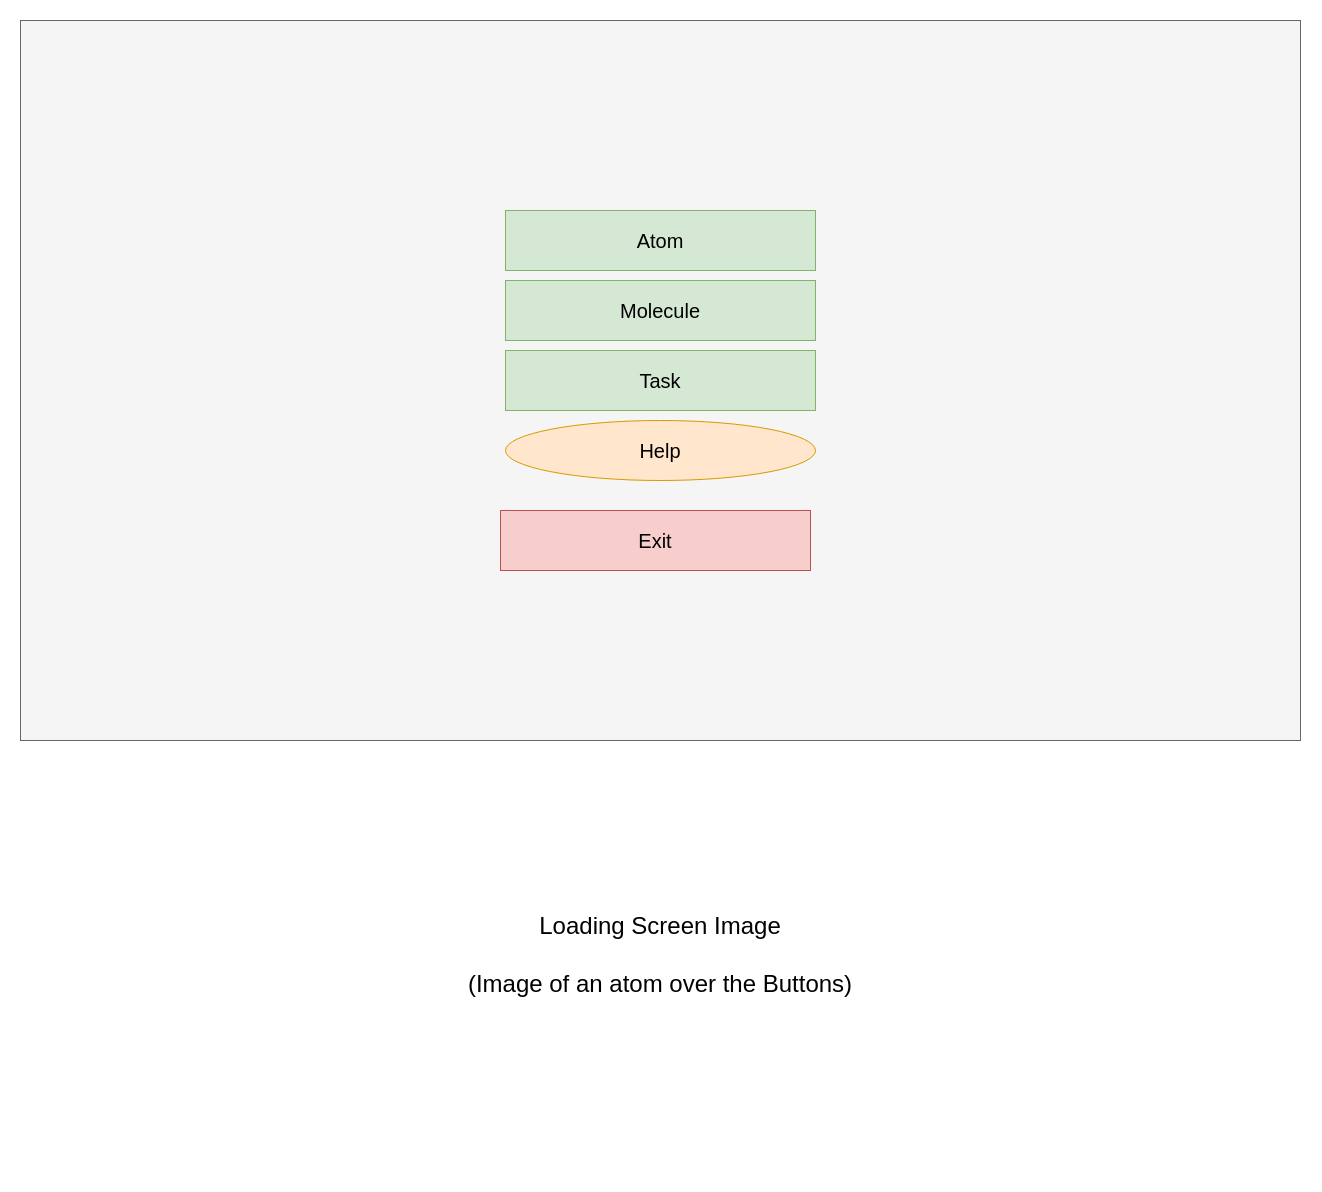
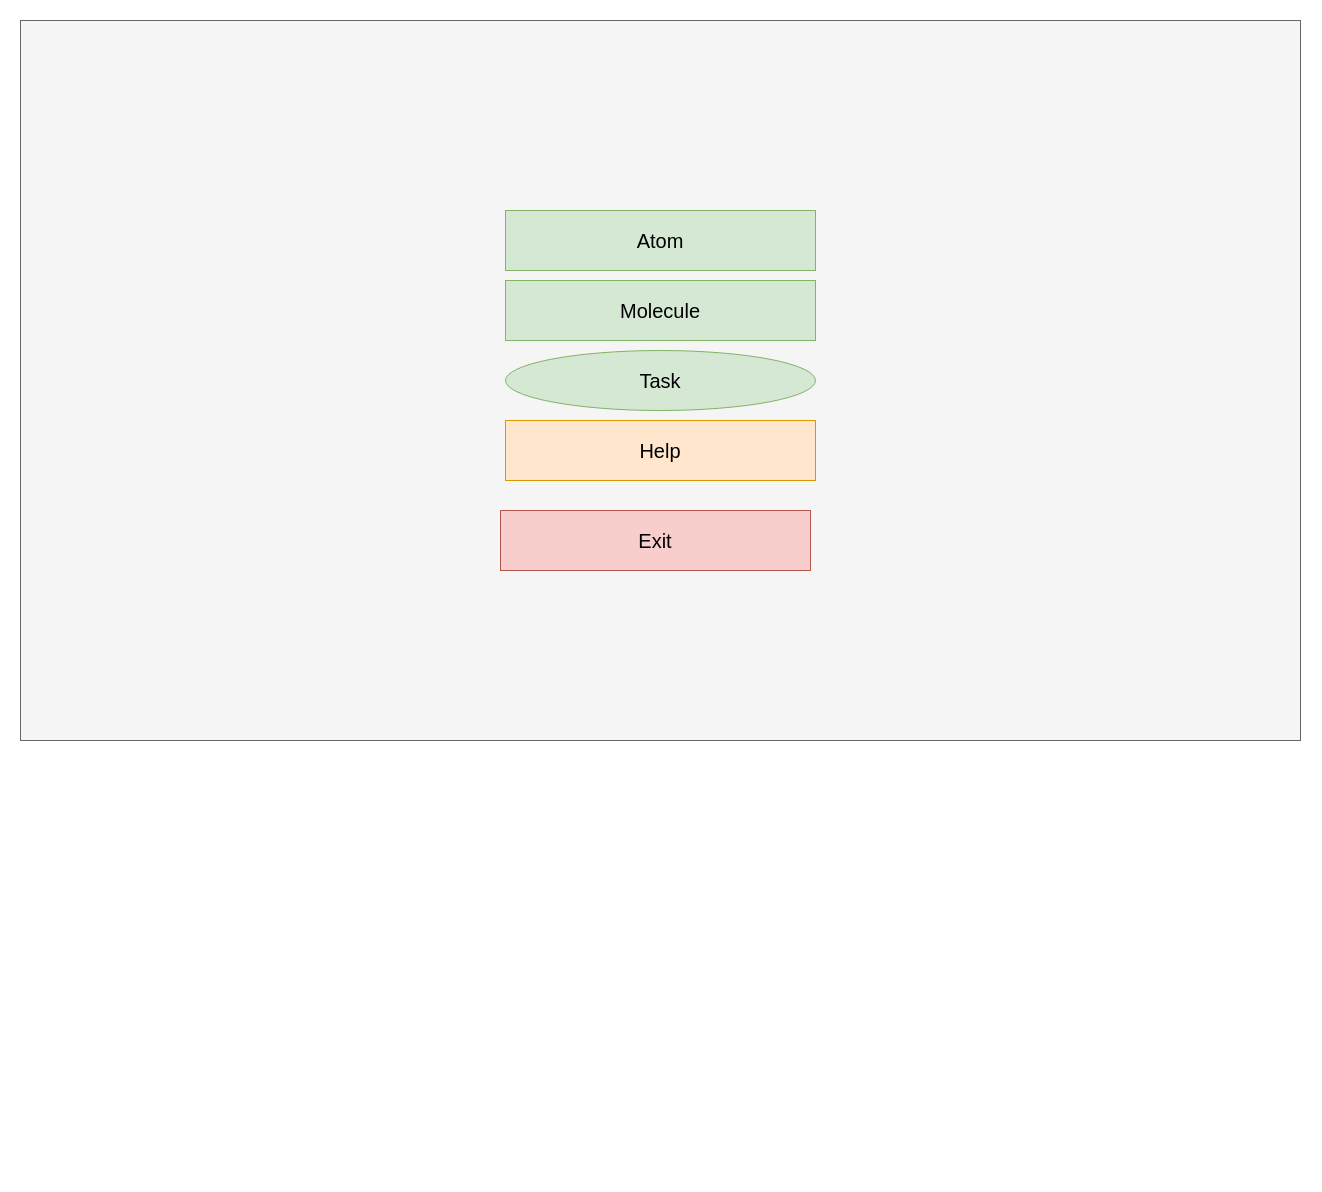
node "Task": shape rectangle -> ellipse
node "Help": shape ellipse -> rectangle
node "Loading Screen Image (Image of an atom over the Buttons)": removed
